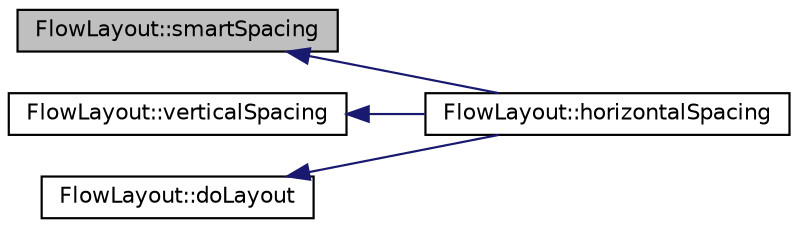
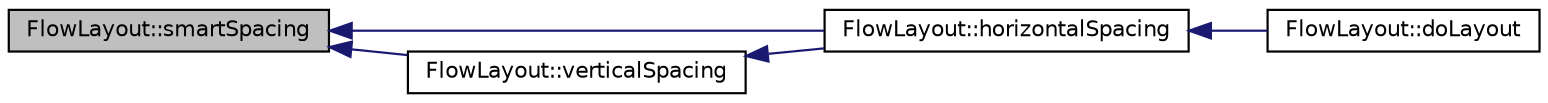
edge "FlowLayout::verticalSpacing" -> "FlowLayout::smartSpacing": added
edge "FlowLayout::horizontalSpacing" -> "FlowLayout::doLayout": reversed
